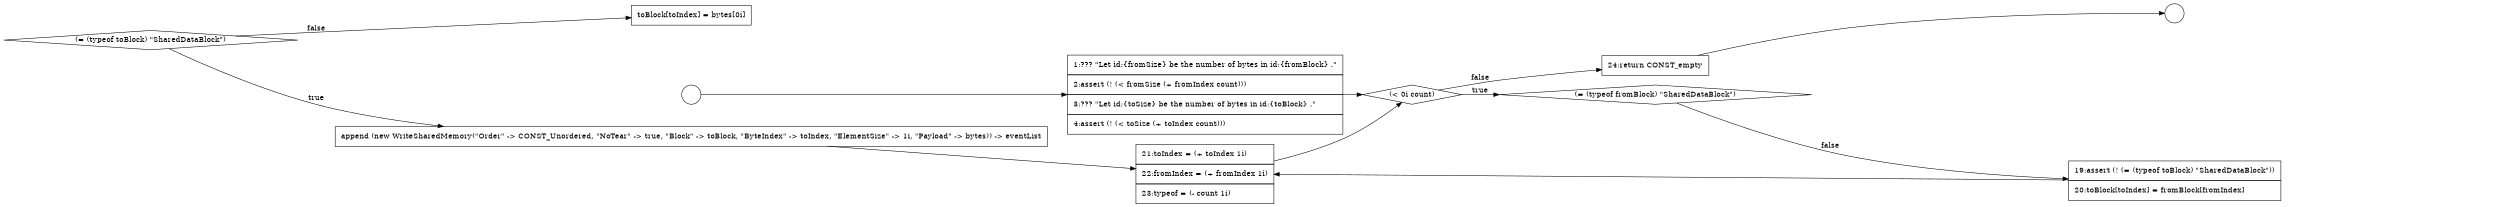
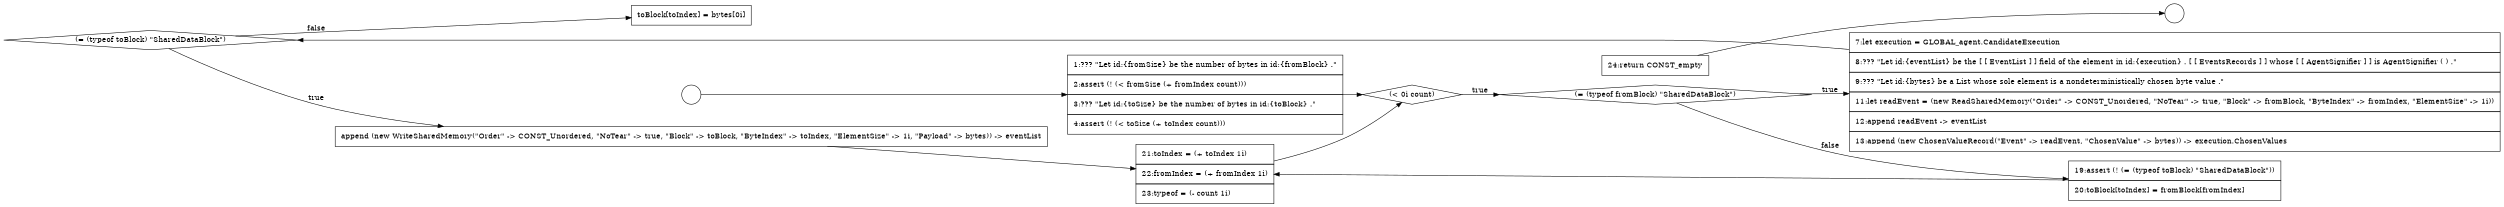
edge "(< 0i count)" -> "24:return CONST_empty": removed, label "false"
node "7:let execution = GLOBAL_agent.CandidateExecution": added
